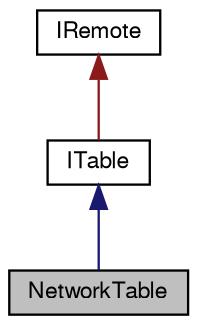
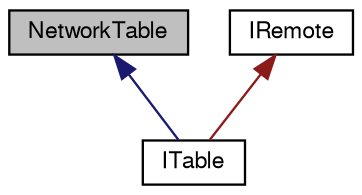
edge "NetworkTable" -> "ITable": reversed
